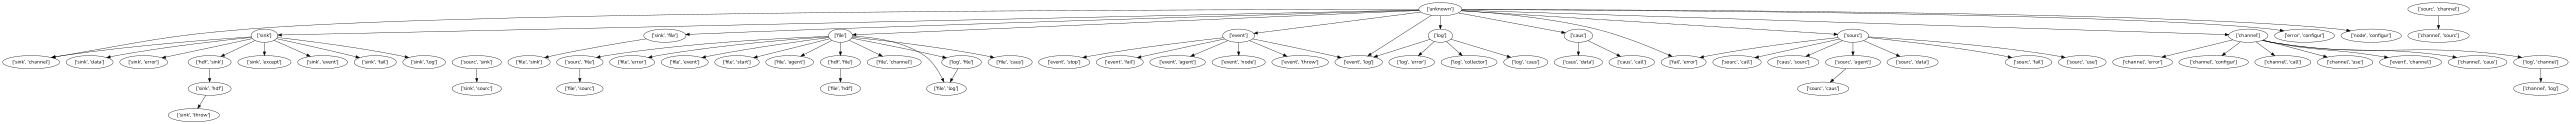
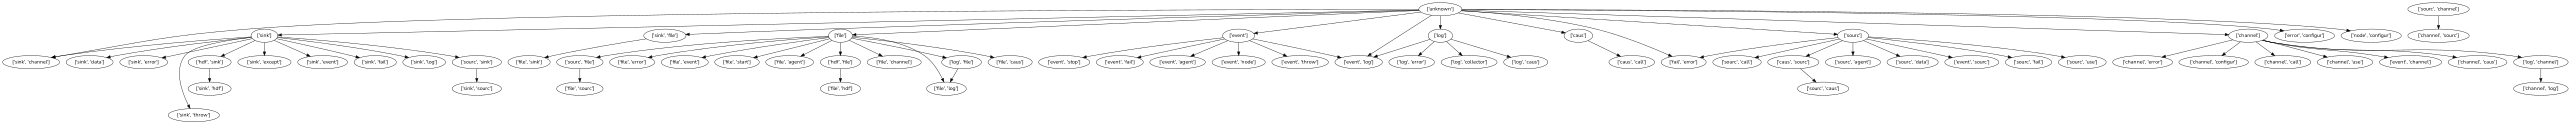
edge "['sink']" -> "['sourc', 'sink']": added
node "['caus', 'data']": removed
node "['event', 'sourc']": added
edge "['sourc', 'agent']" -> "['sourc', 'caus']": now "['caus', 'sourc']" -> "['sourc', 'caus']"
edge "['sink', 'hdf']" -> "['sink', 'throw']": now "['sink']" -> "['sink', 'throw']"
